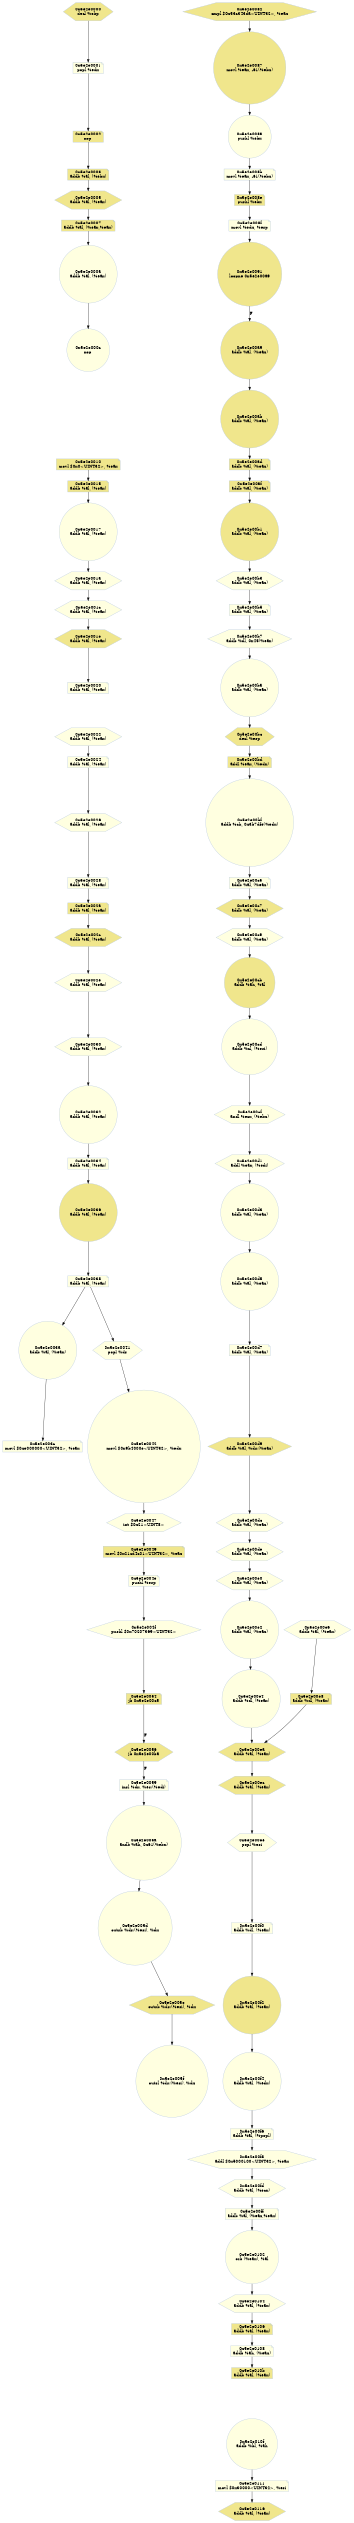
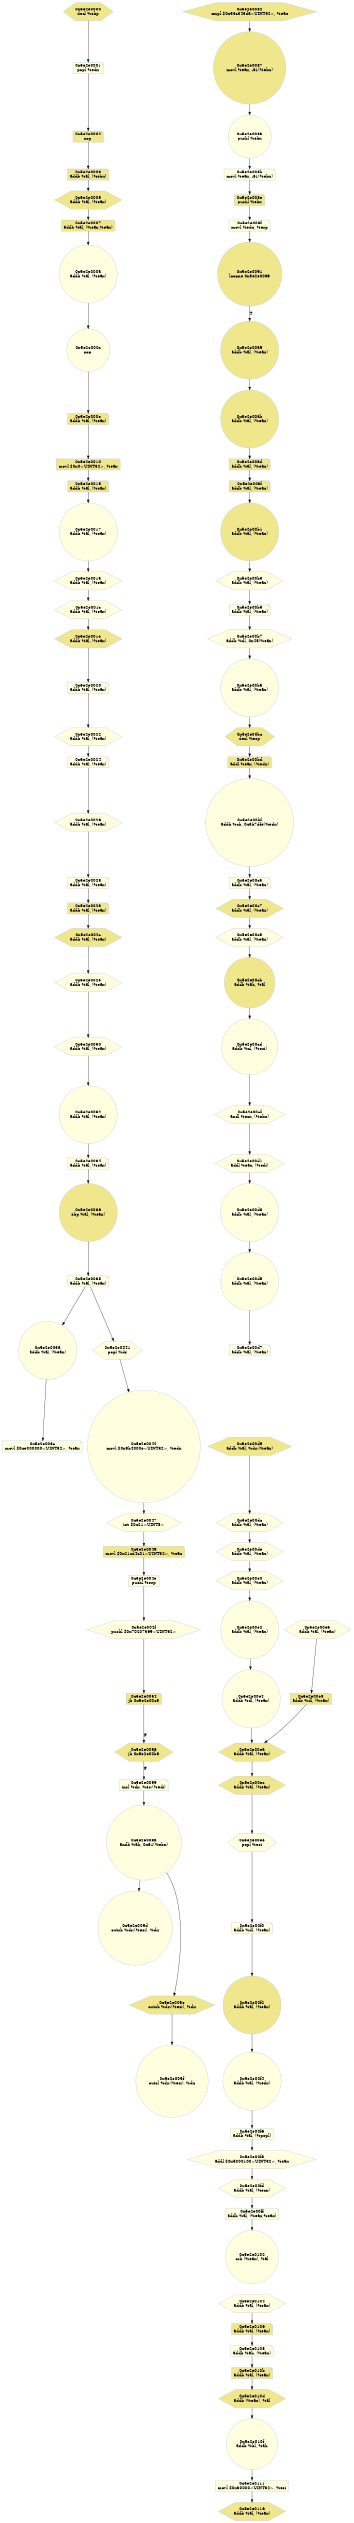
edge "0x5e2e0091 loopne 0x5e2e00a9" -> "0x5e2e00a9 addb %al, (%eax)": label "F" -> "T"
node "0x5e2e000e addb %al, (%eax)": added
edge "0x5e2e0020 addb %al, (%eax)" -> "0x5e2e0022 addb %al, (%eax)": added
node "0x5e2e0036 addb %al, (%eax)": label "0x5e2e0036 addb %al, (%eax)" -> "0x5e2e0036 ebp %al, (%eax)"
edge "0x5e2e00d7 addb %al, (%eax)" -> "0x5e2e00d9 addb %al, %ds:(%eax)": removed
edge "0x5e2e005d outsb %ds:(%esi), %dx" -> "0x5e2e005e outsb %ds:(%esi), %dx": now "0x5e2e005a andb %ah, 0x61(%ebx)" -> "0x5e2e005e outsb %ds:(%esi), %dx"
edge "0x5e2e0102 orb (%eax), %al" -> "0x5e2e0104 addb %al, (%eax)": removed
node "0x5e2e010d addb (%eax), %al": added
